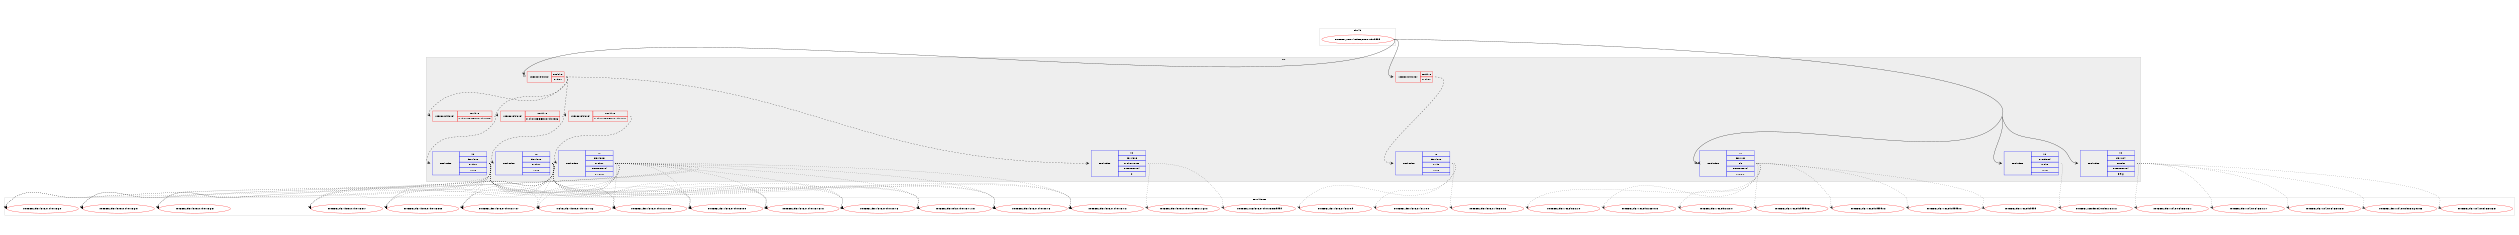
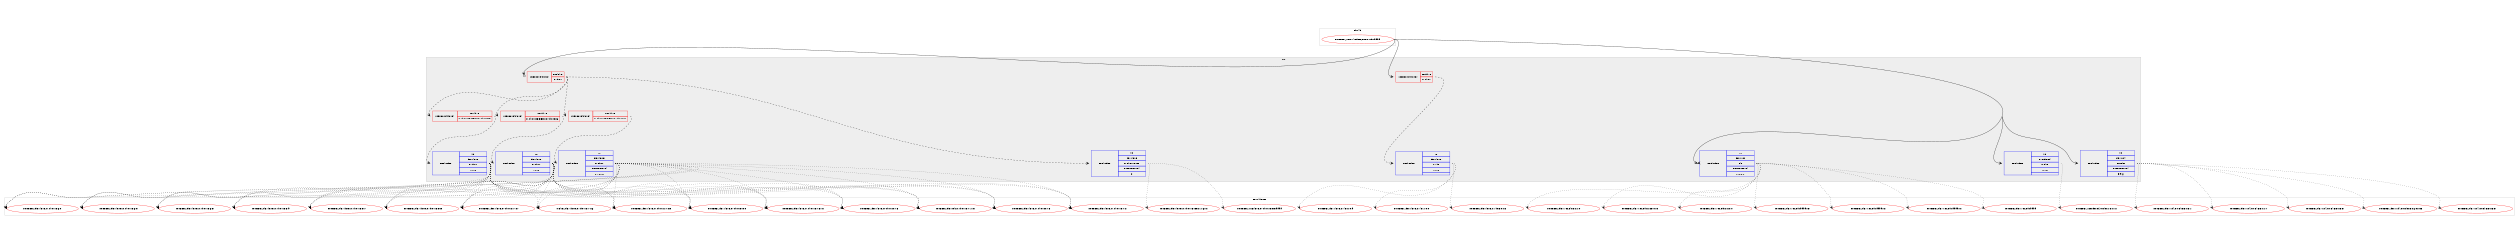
node "portage://dev-lang/python-3.5.9": added
